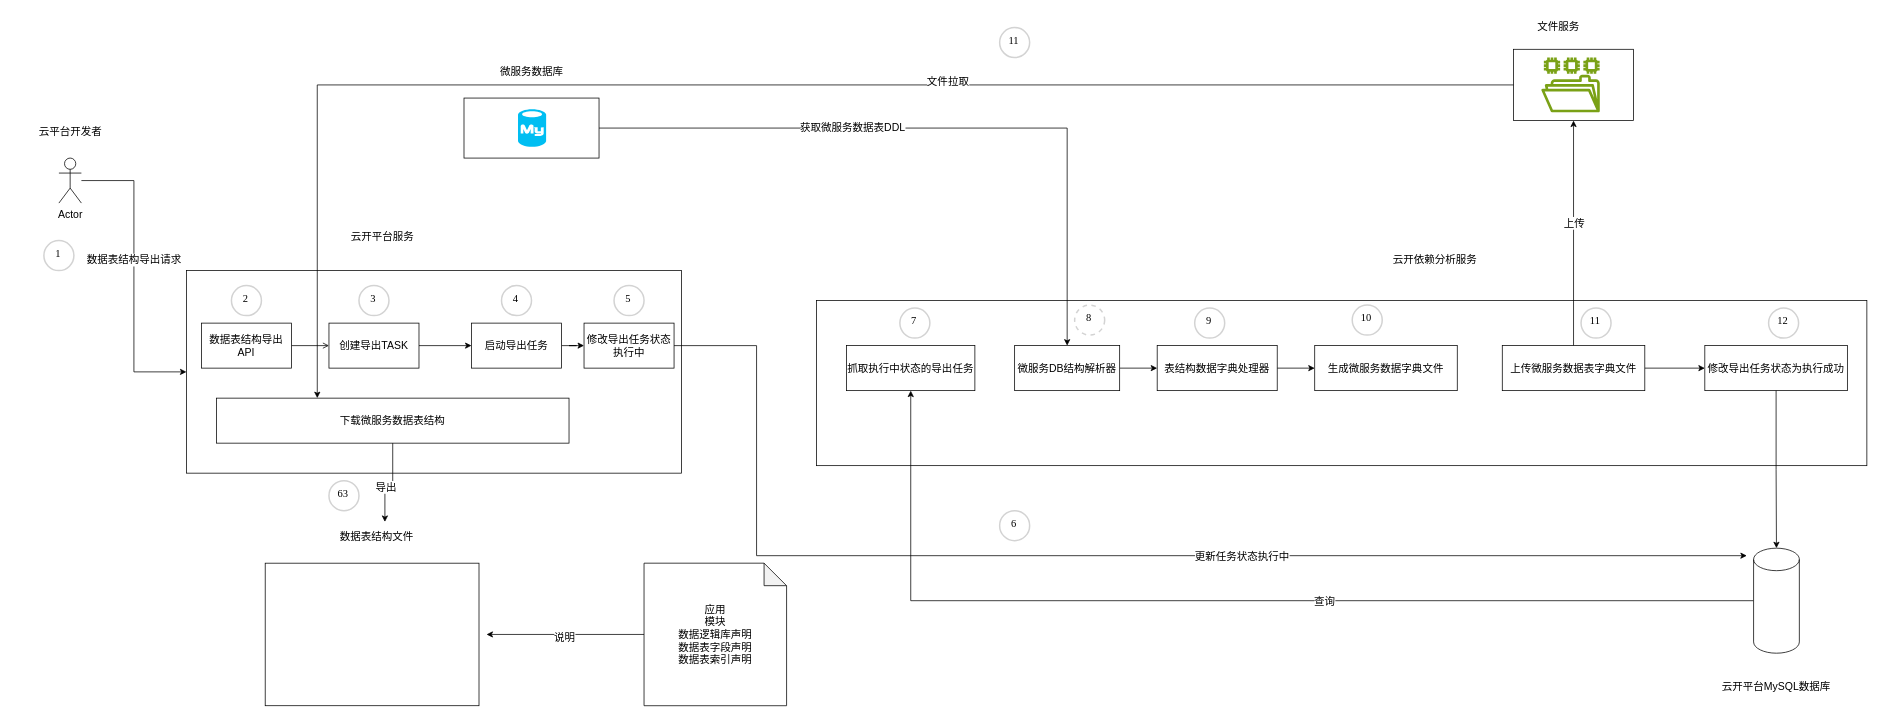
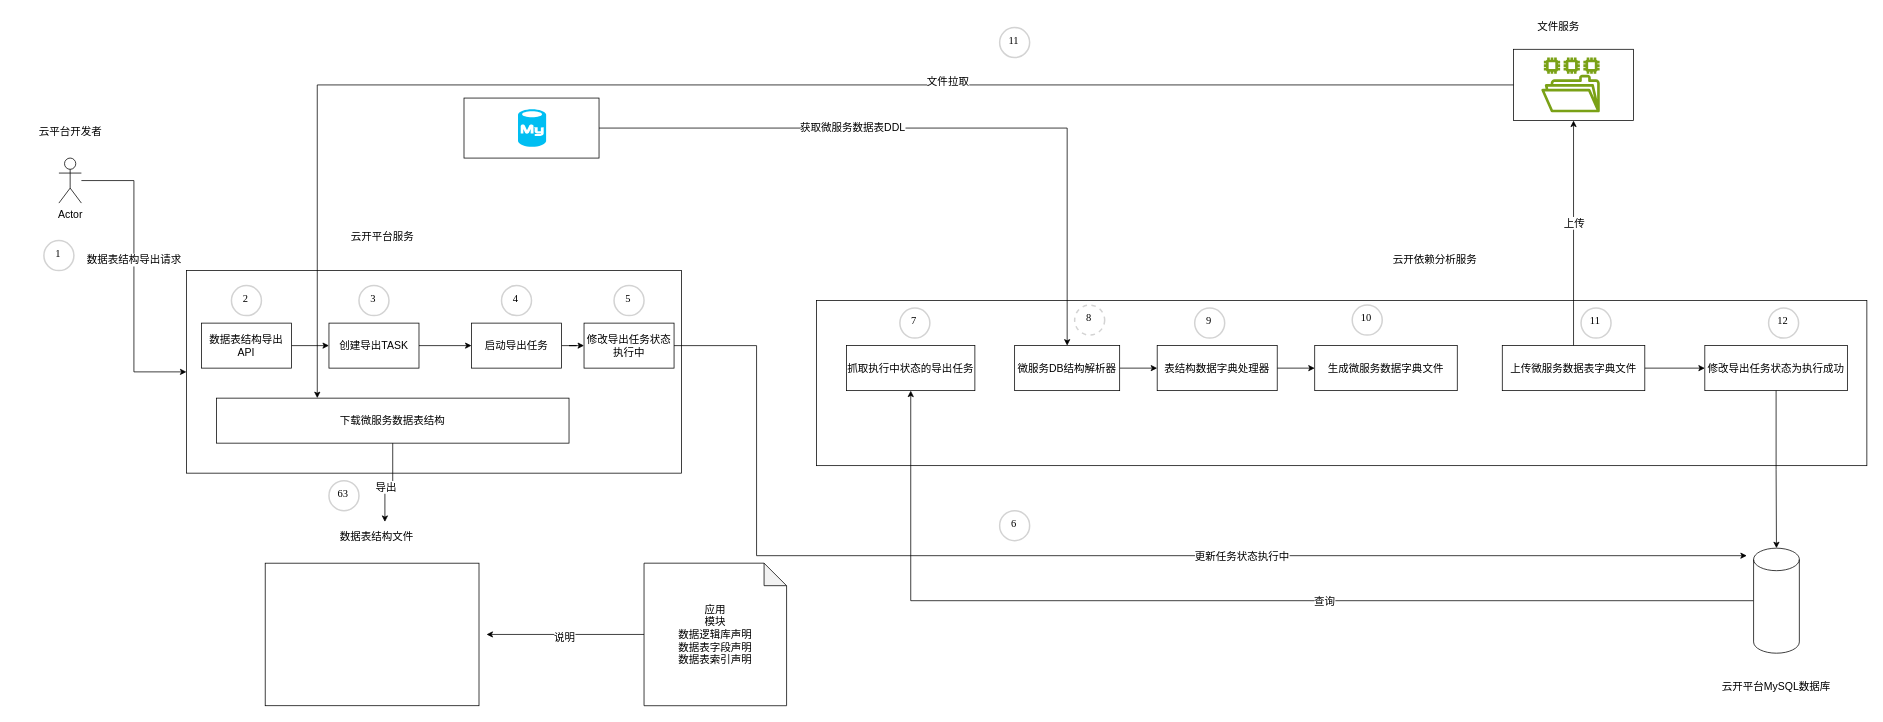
node "微服务数据库": removed
edge "数据表结构导出API" -> "创建导出TASK": arrowhead open -> classic
